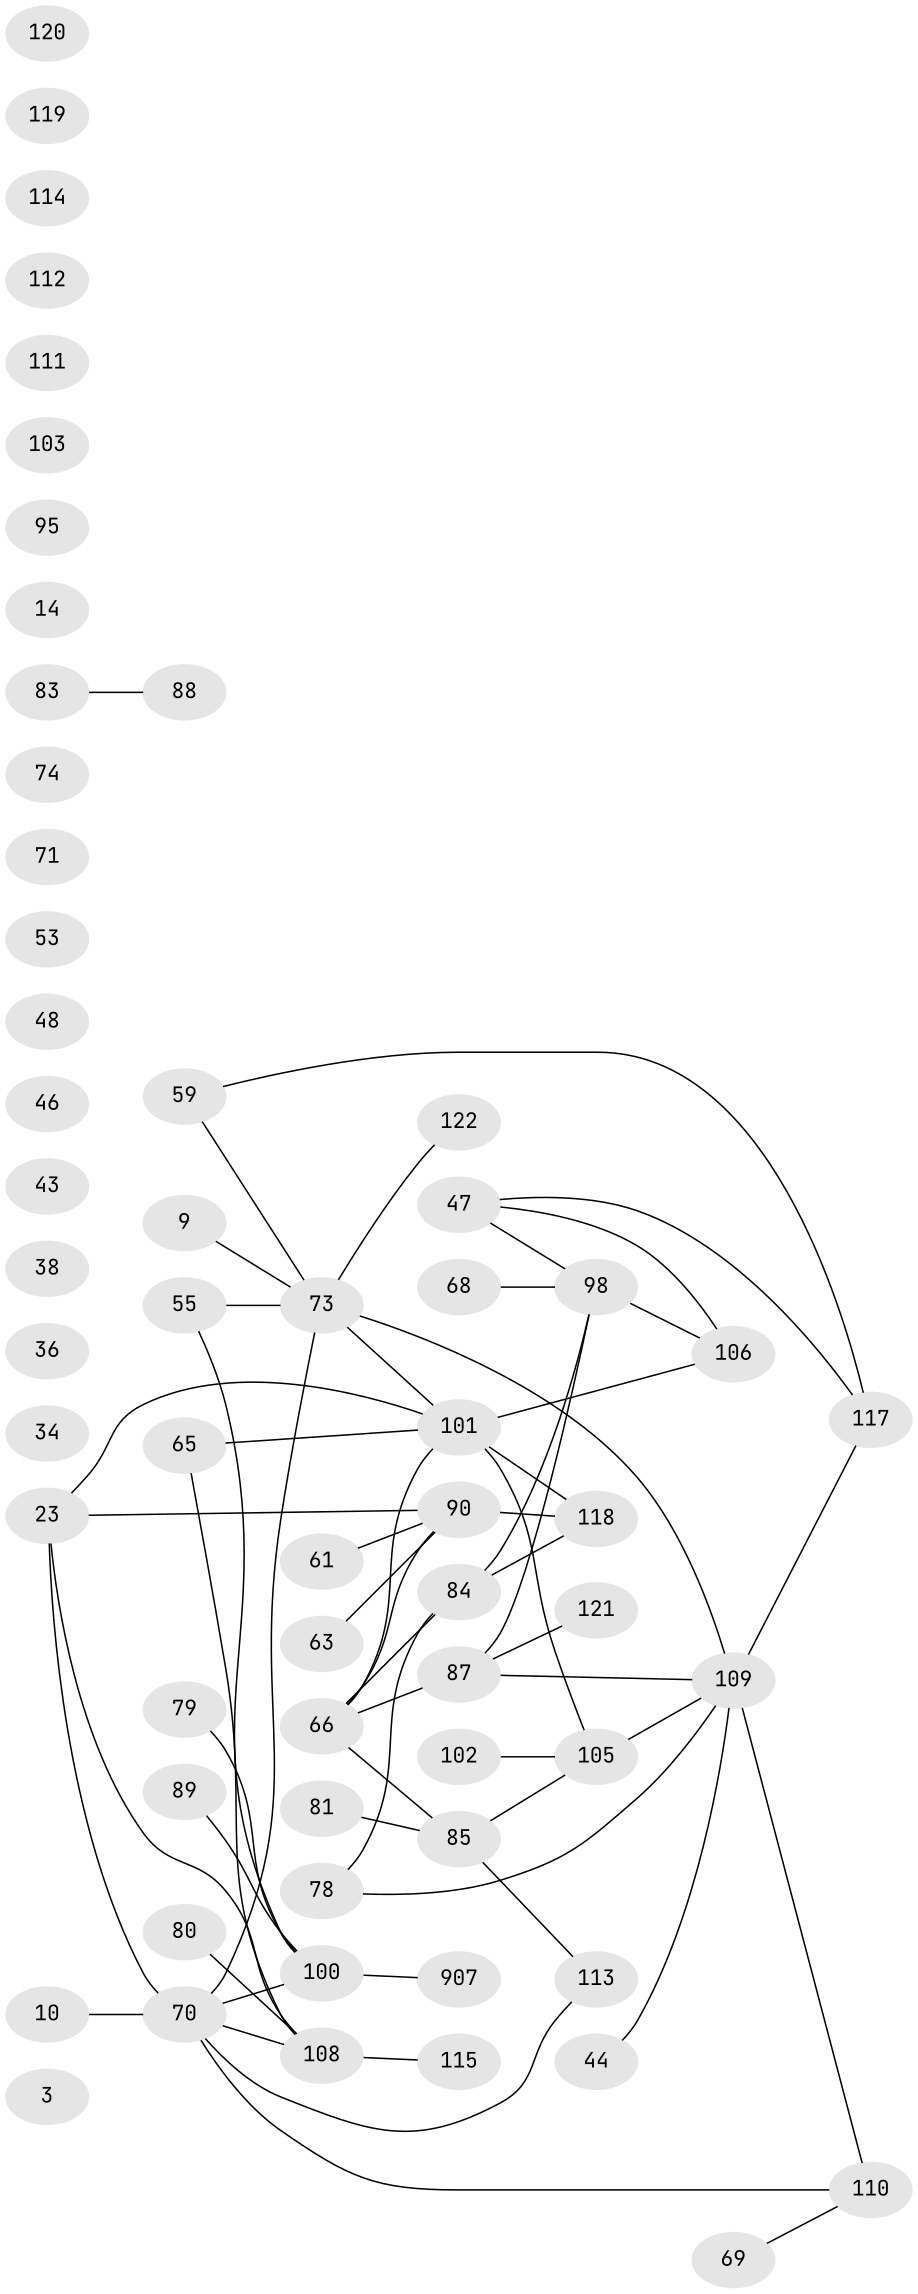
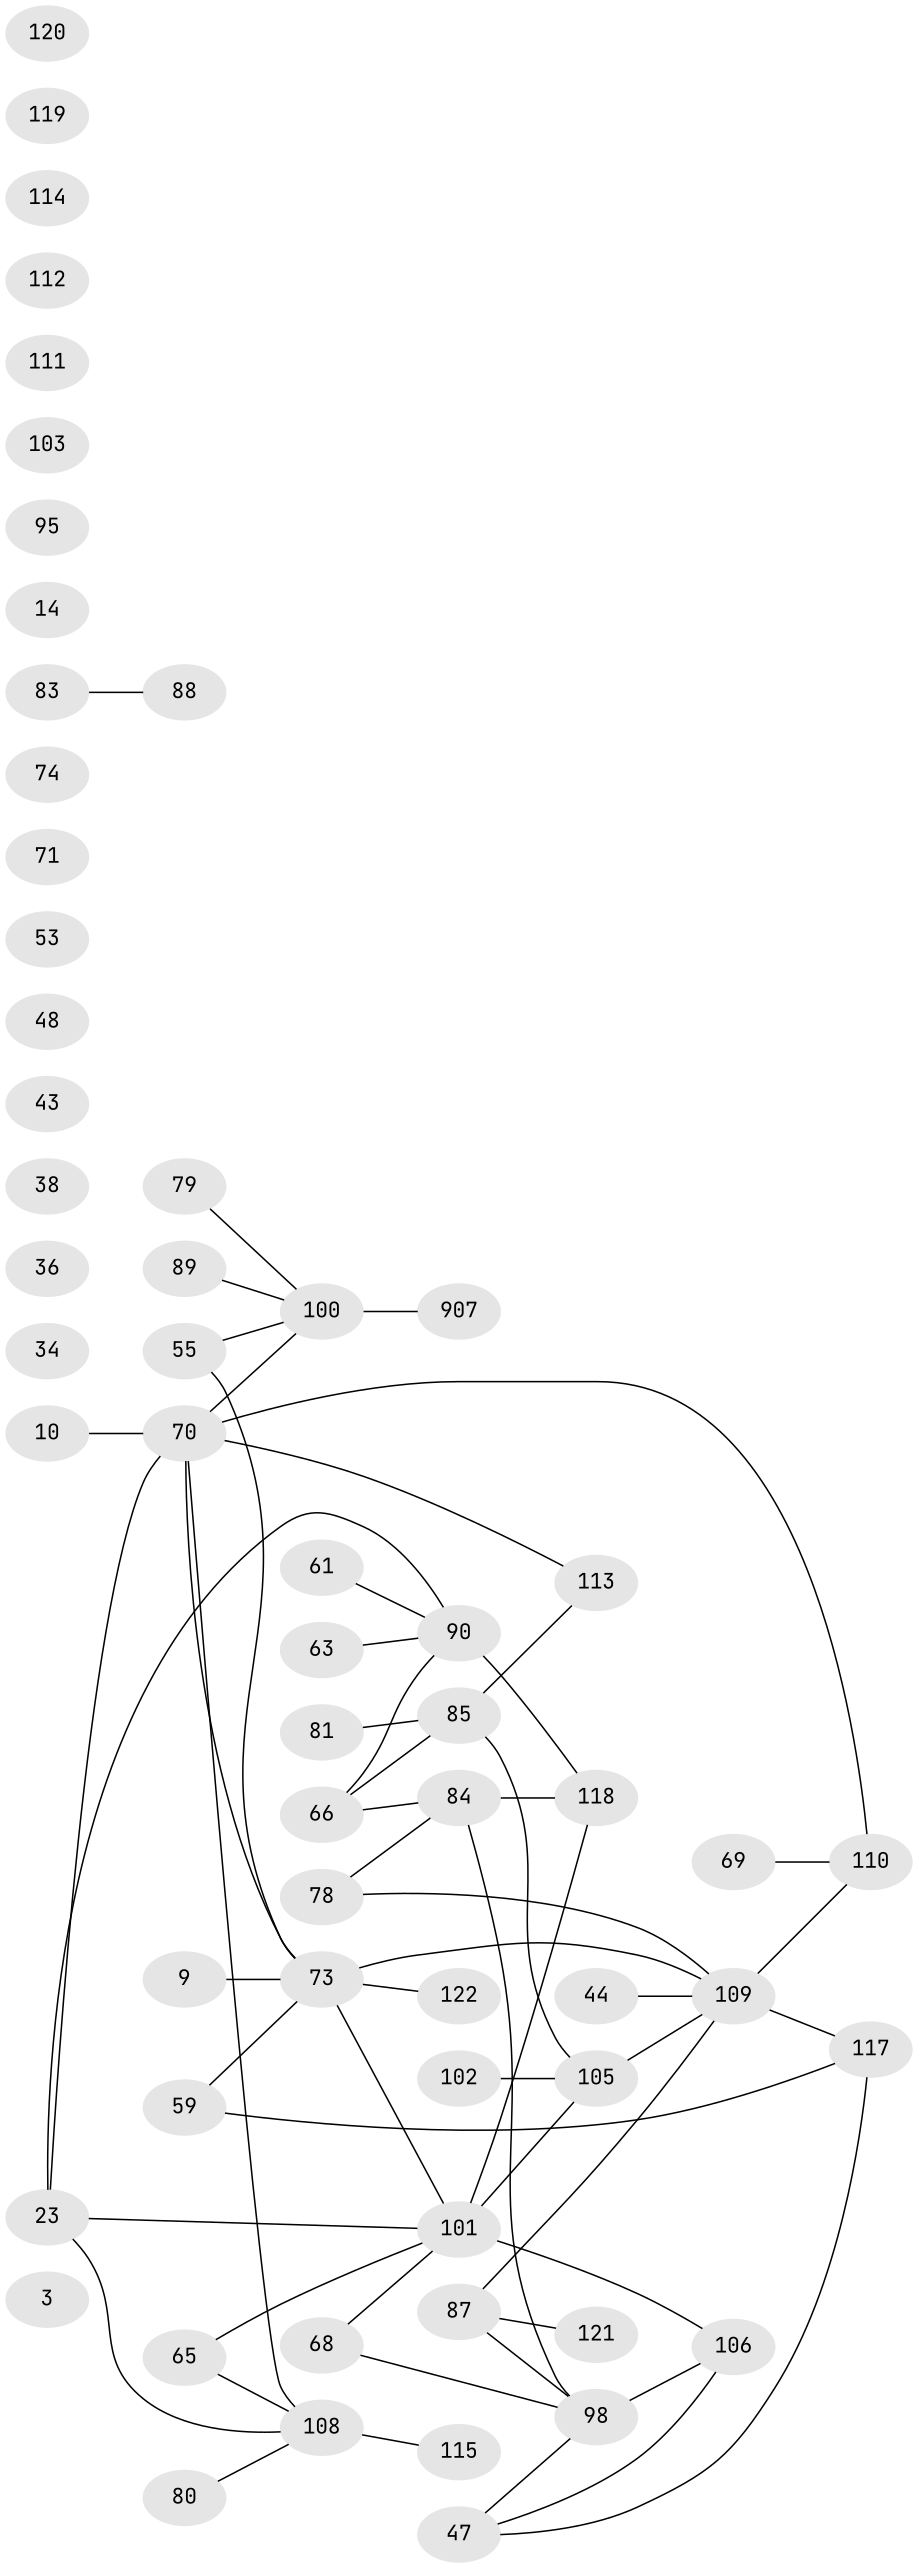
node "46": removed
edge "101" -- "66": now "101" -- "68"
edge "87" -- "66": removed
